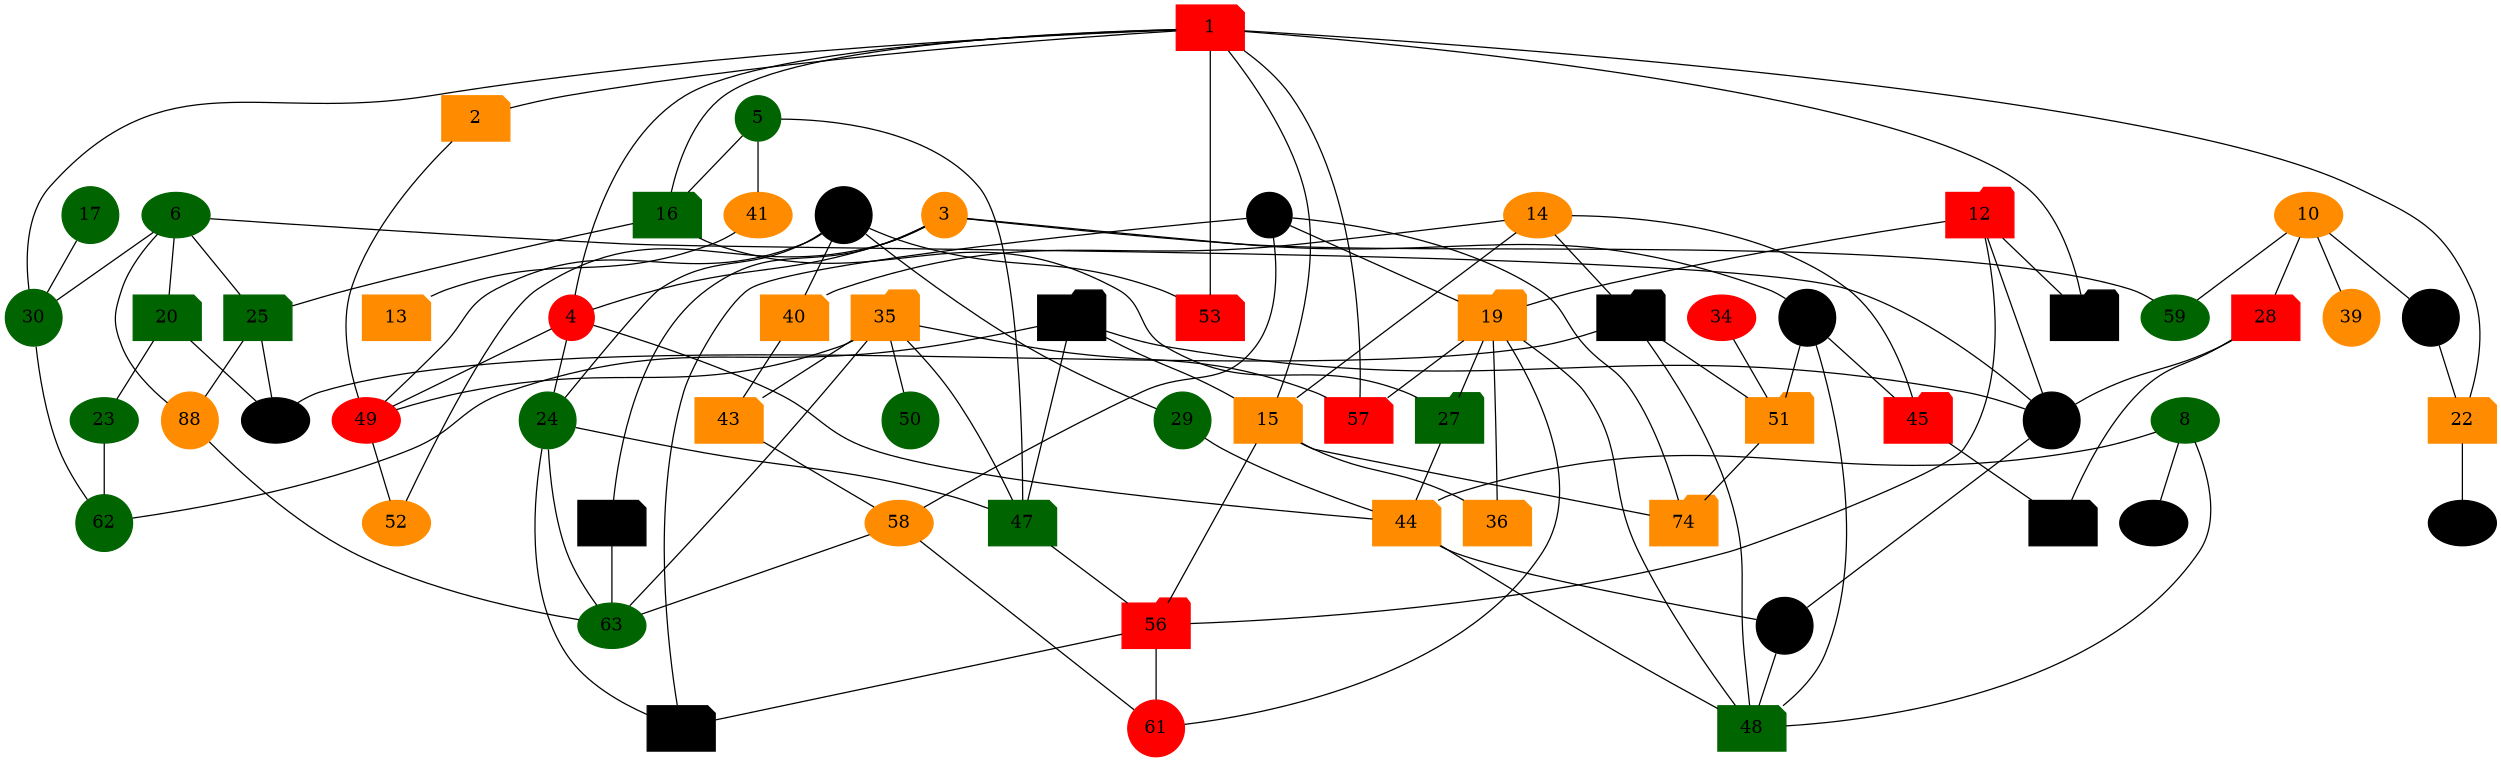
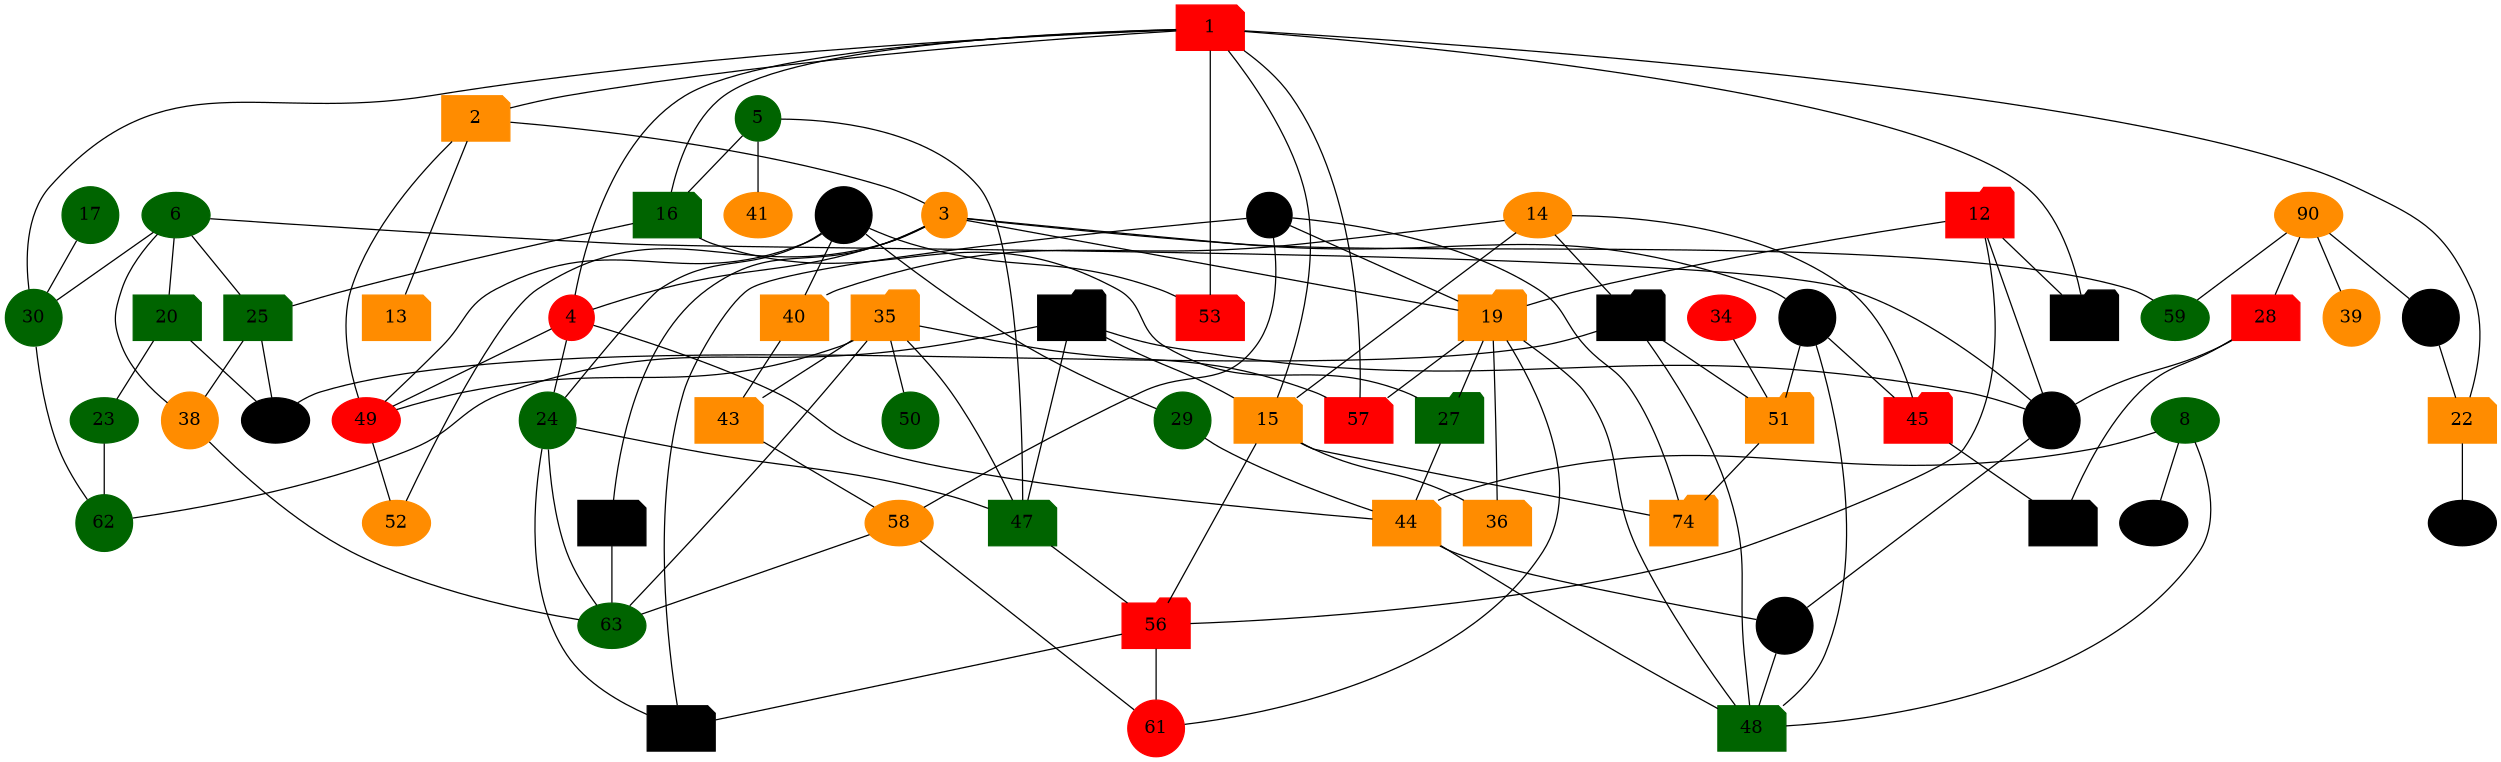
edge "2" -- "3": added
node "10": label "10" -> "90"
edge "3" -- "19": added
edge "41" -- "13": now "2" -- "13"
node "88": label "88" -> "38"
